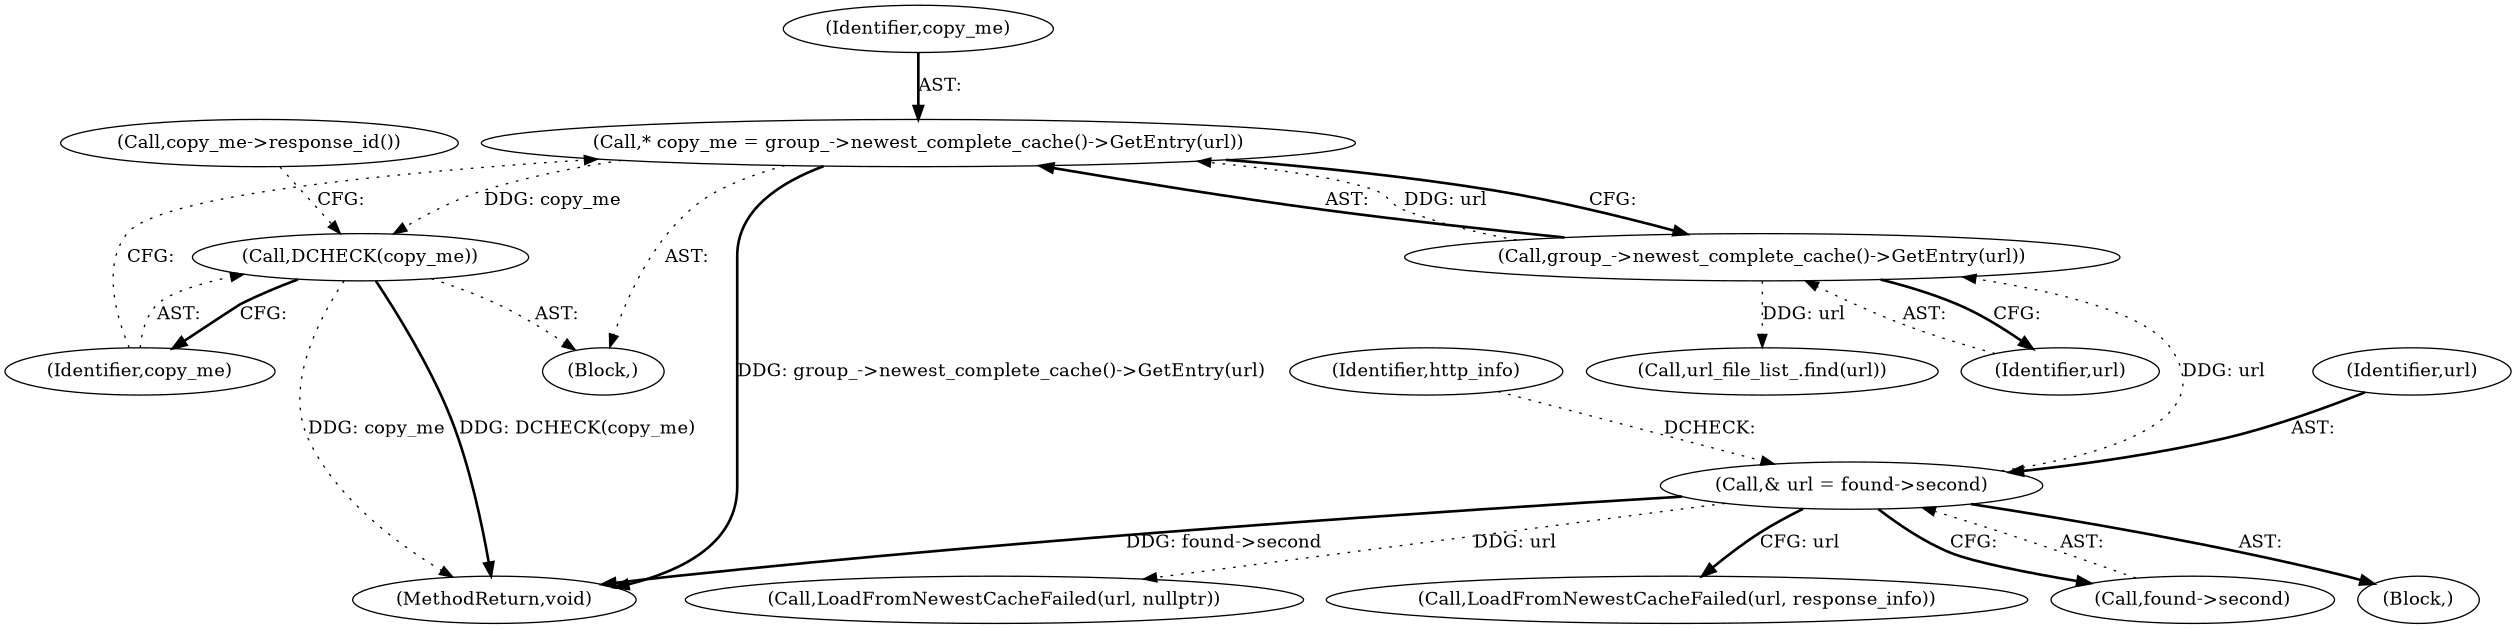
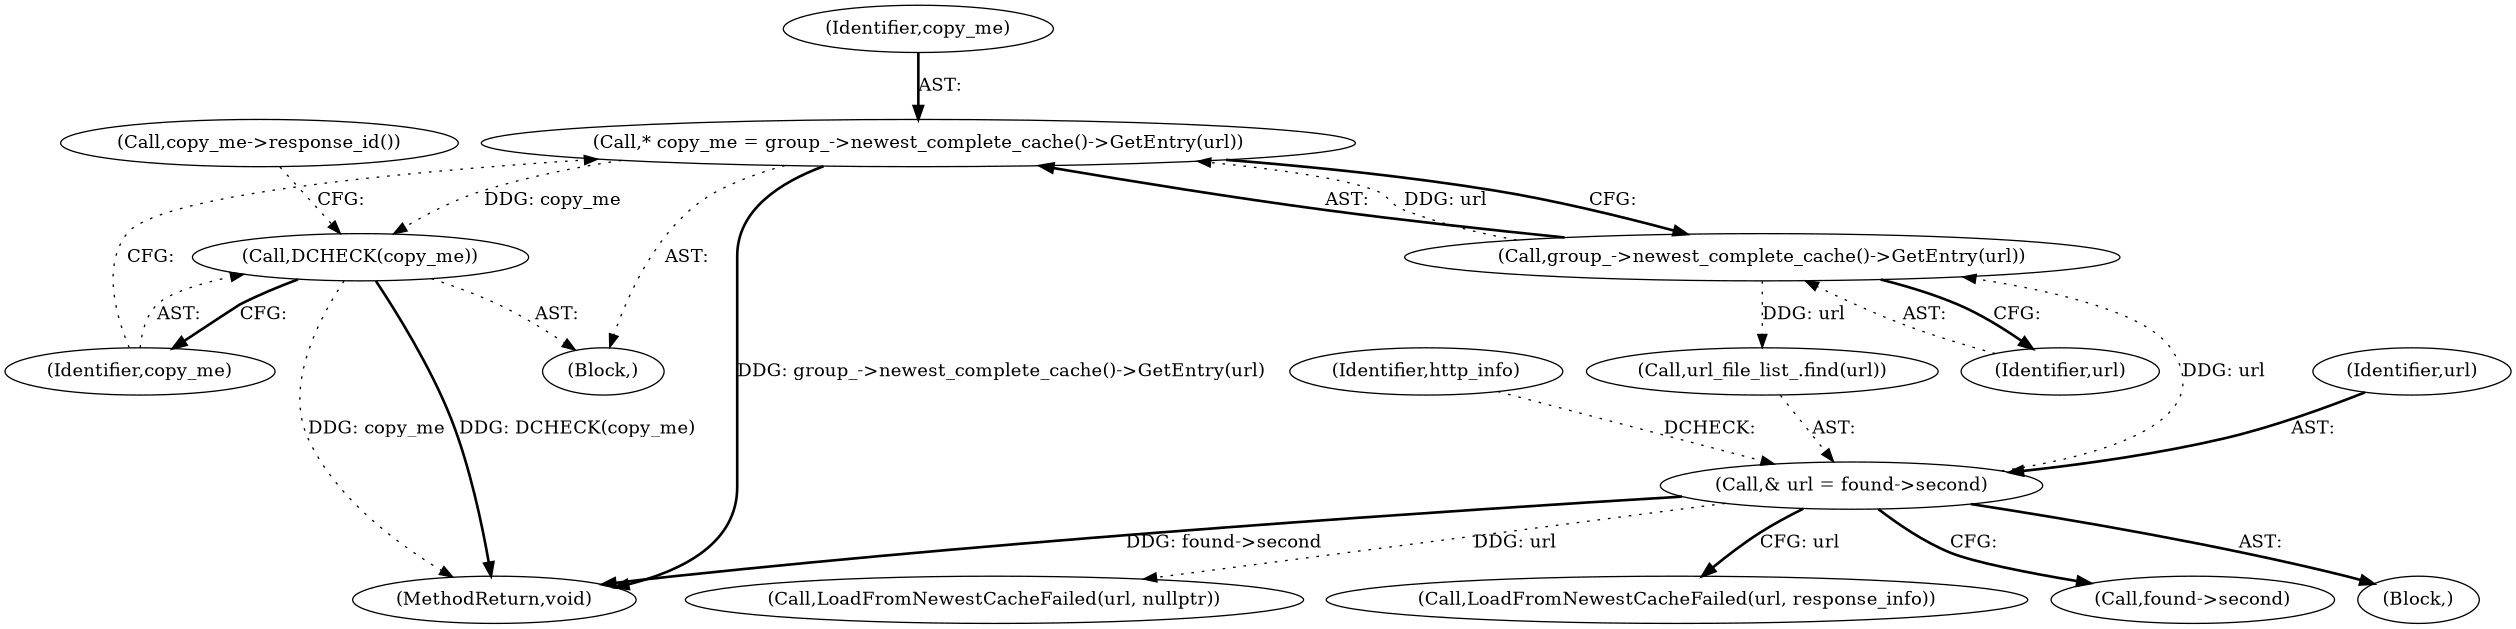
edge "(Call,found->second)" -> "(Call,& url = found->second)": now "(Call,url_file_list_.find(url))" -> "(Call,& url = found->second)"
